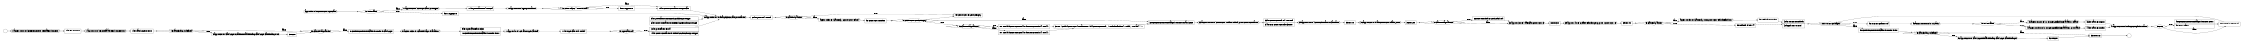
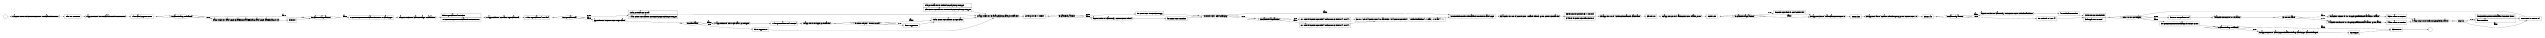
edge "(= constructor CONST_empty)" -> "let constructor = CONST_empty": reversed
edge "(= superclass null)" -> "app __x5__ = (IsConstructor superclass)": added, label "false"
node "48:GLOBAL_context.LexicalEnvironment = env": text "49:return status" -> "49:true status"
